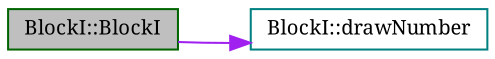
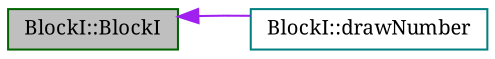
edge "BlockI::BlockI" -> "BlockI::drawNumber": reversed
